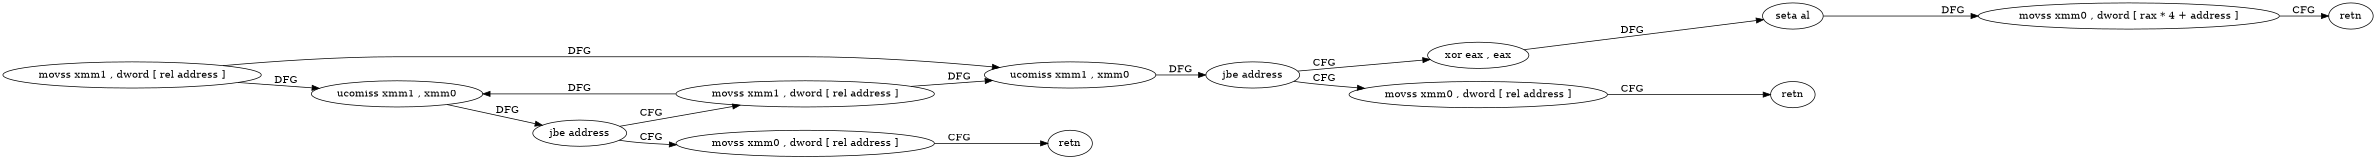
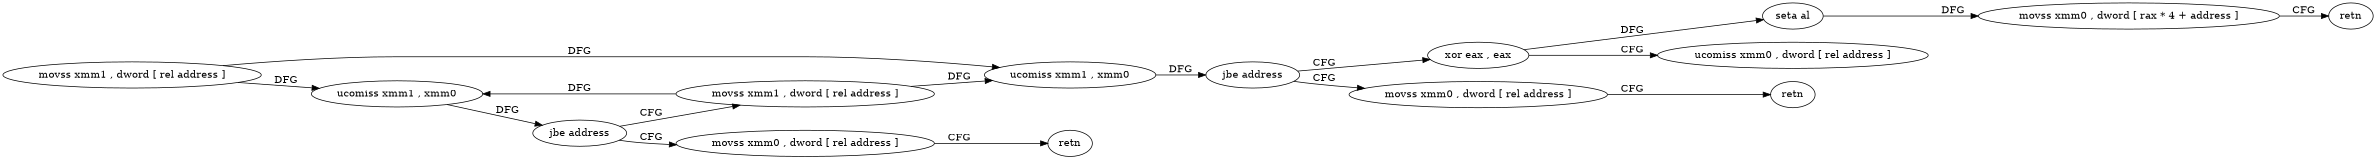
node "ucomiss xmm0 , dword [ rel address ]": added
